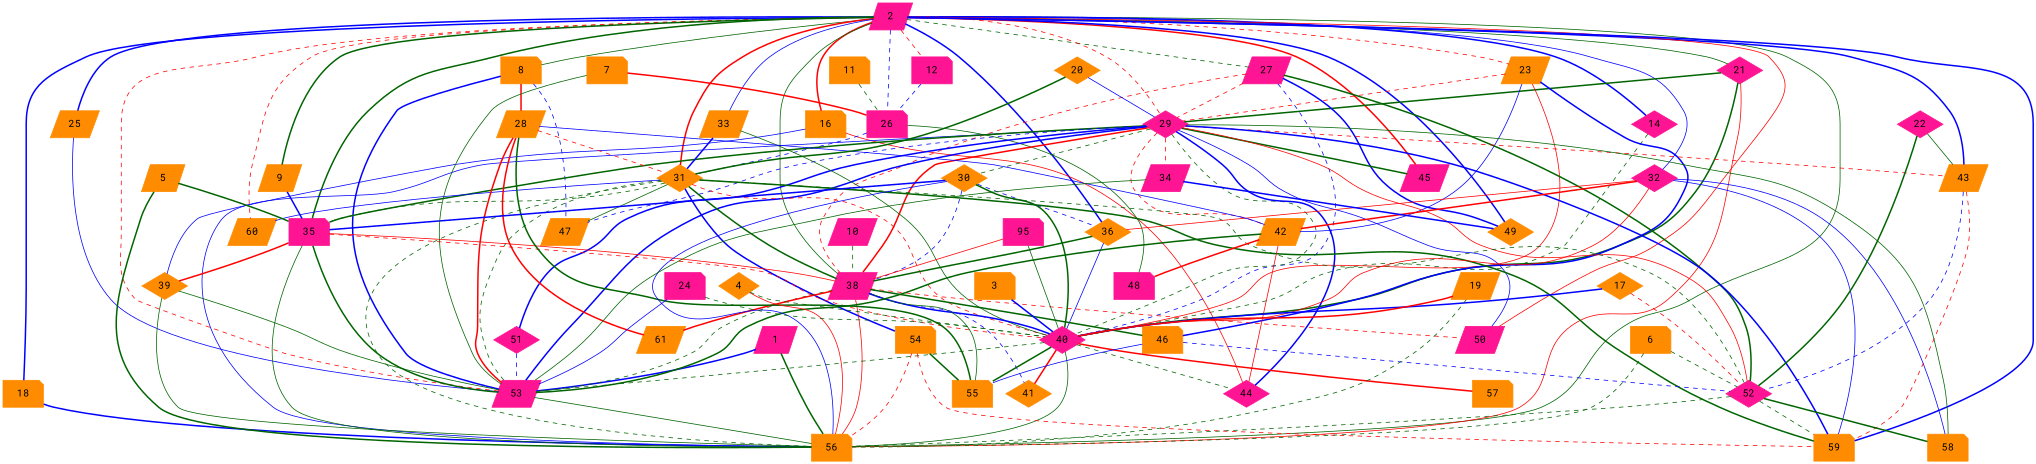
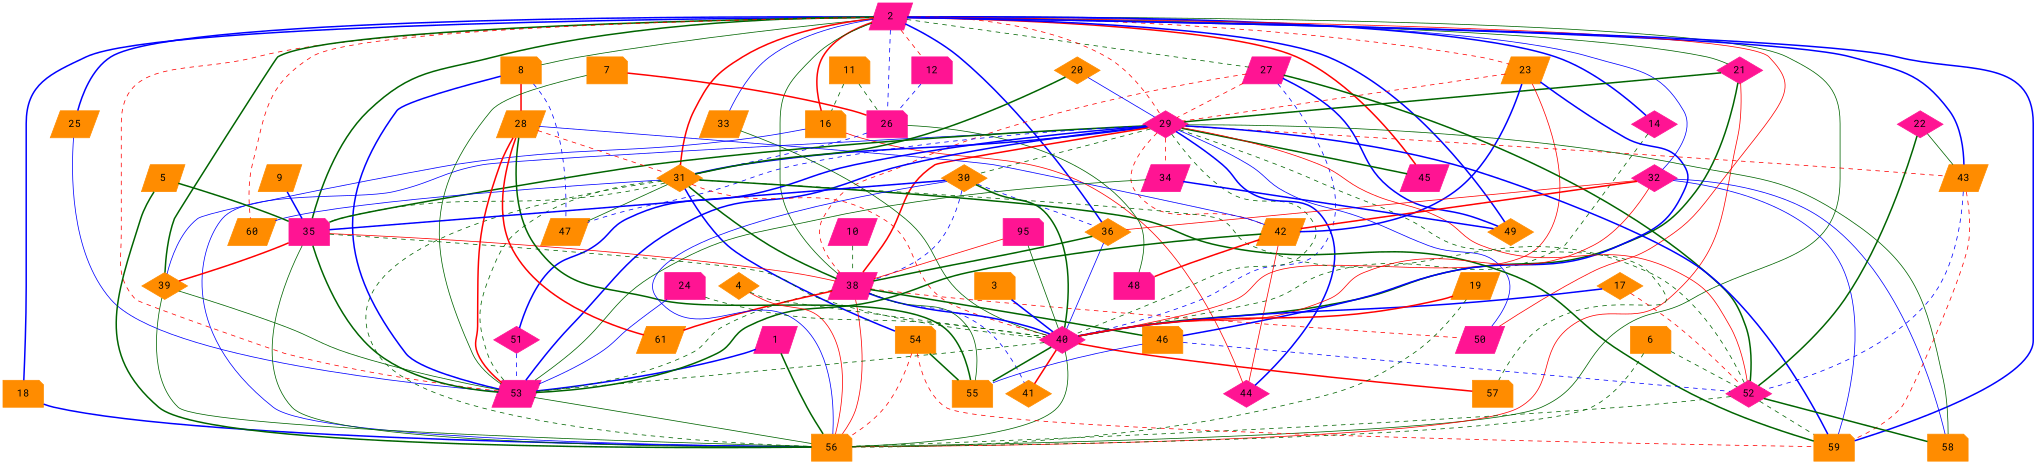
edge "2" -- "9": now "2" -- "39"
edge "11" -- "16": added
edge "33" -- "31": now "29" -- "31"
edge "23" -- "42": style solid -> bold
edge "29" -- "57": added
edge "35" -- "40": color red -> darkgreen
edge "40" -- "44": removed
